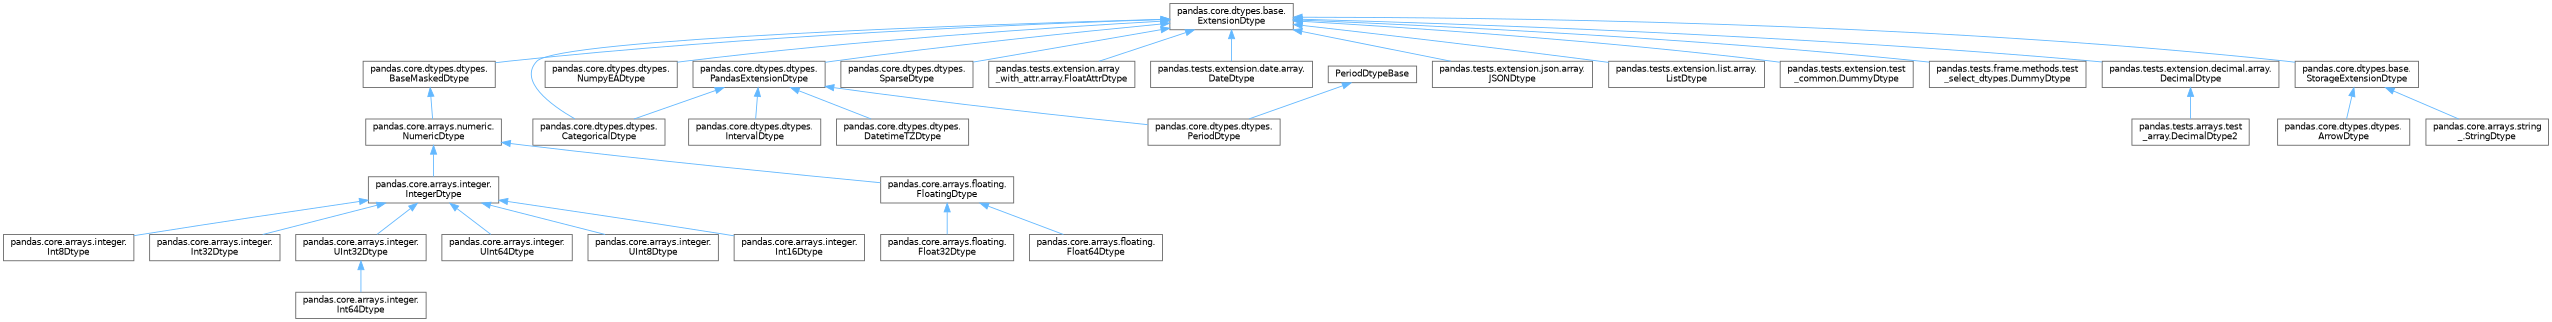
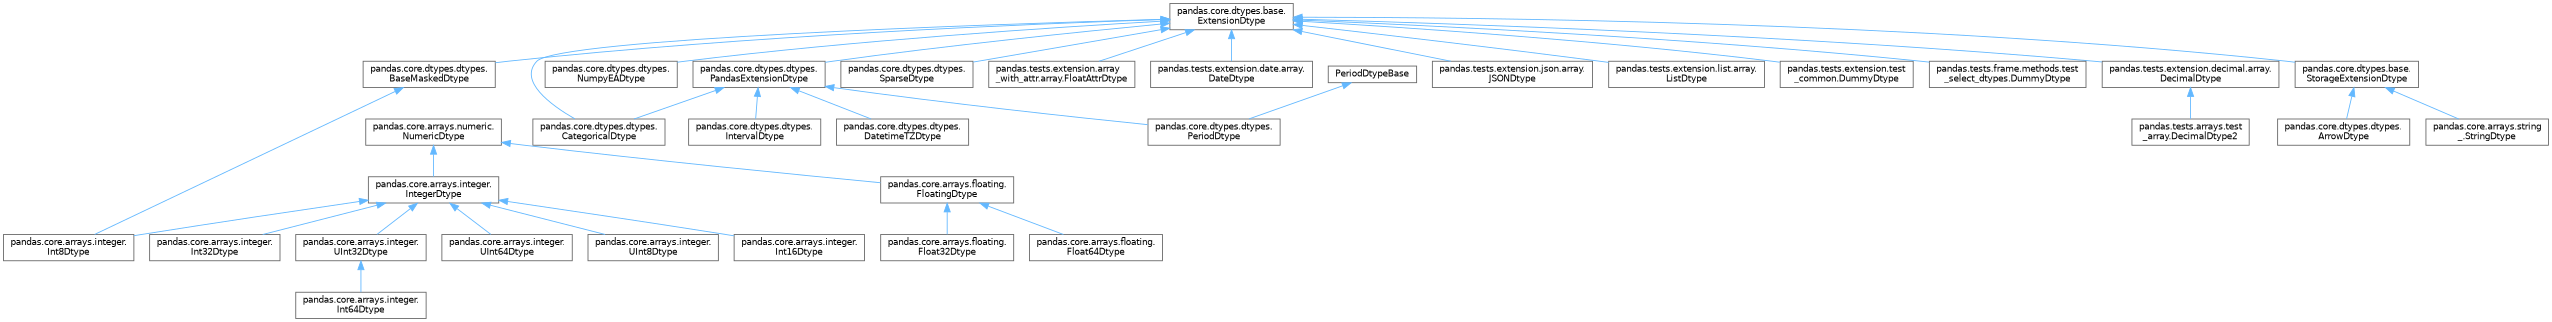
edge "pandas.core.arrays.numeric. NumericDtype" -> "pandas.core.dtypes.dtypes. BaseMaskedDtype": now "pandas.core.arrays.integer. Int8Dtype" -> "pandas.core.dtypes.dtypes. BaseMaskedDtype"
